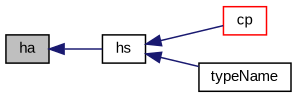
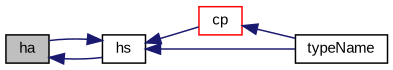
edge "typeName" -> "cp": added
edge "ha" -> "hs": added
